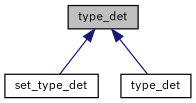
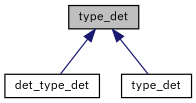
node "set_type_det": label "set_type_det" -> "det_type_det"
